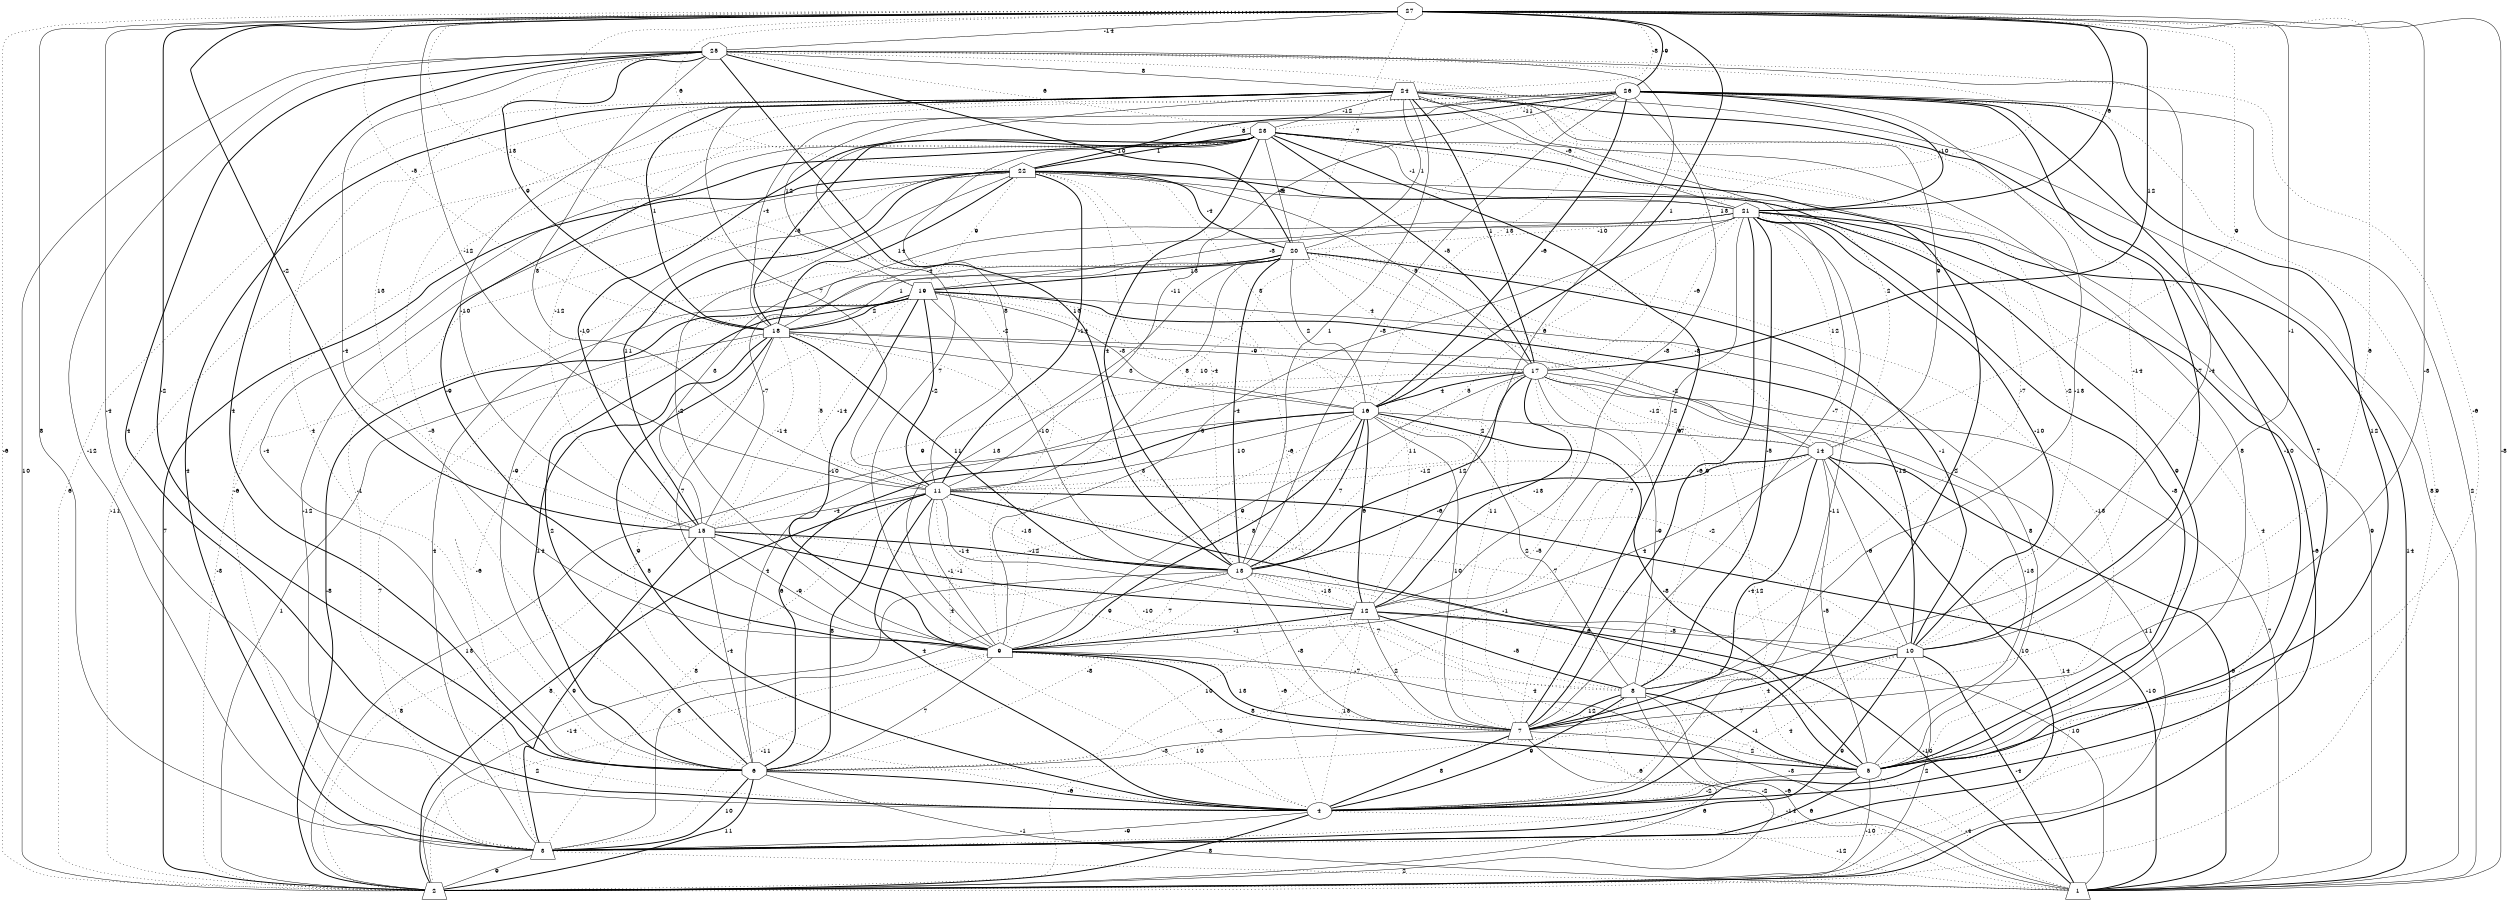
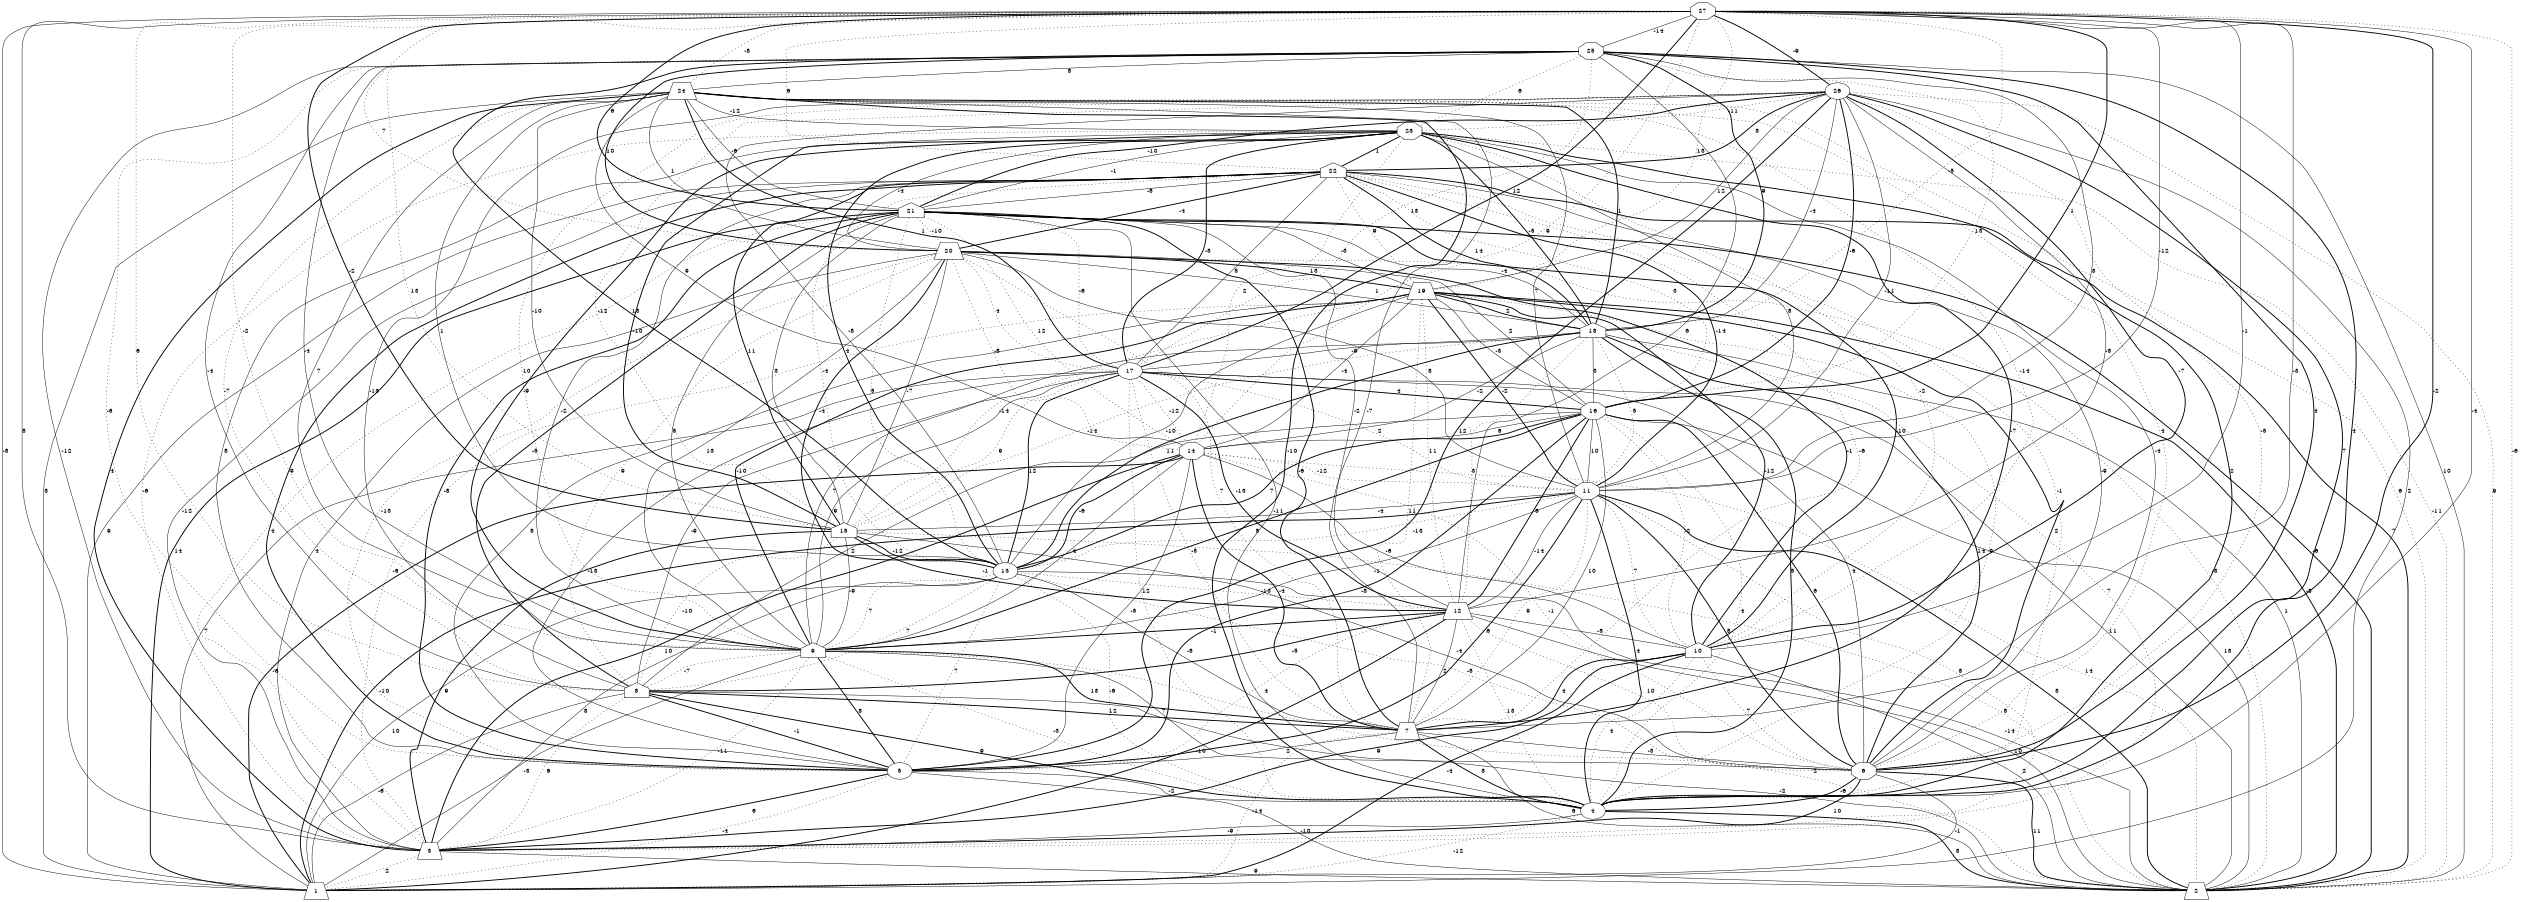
edge "19" -- "14": added, label "-4"
edge "12" -- "2": style dotted -> solid
